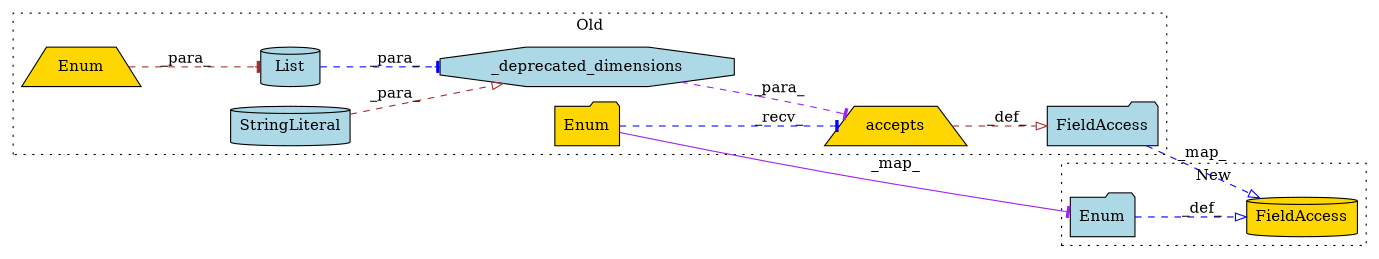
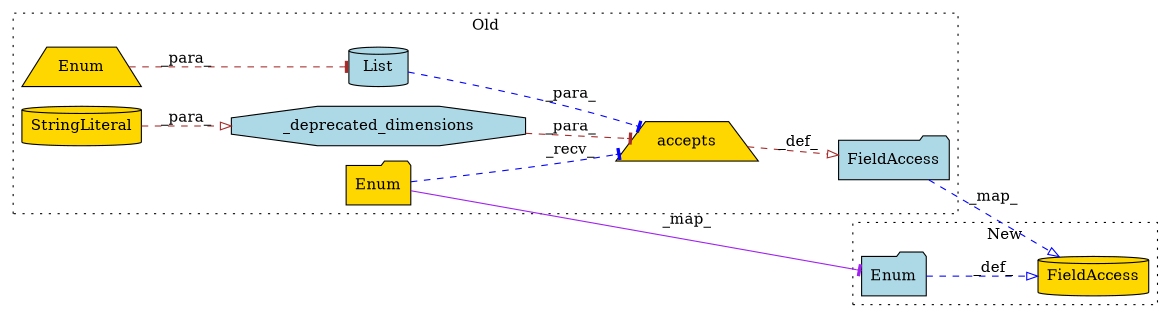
edge "List" -> "_deprecated_dimensions": now "List" -> "accepts"
edge "_deprecated_dimensions" -> "accepts": color purple -> brown
node "StringLiteral": fillcolor lightblue -> gold
